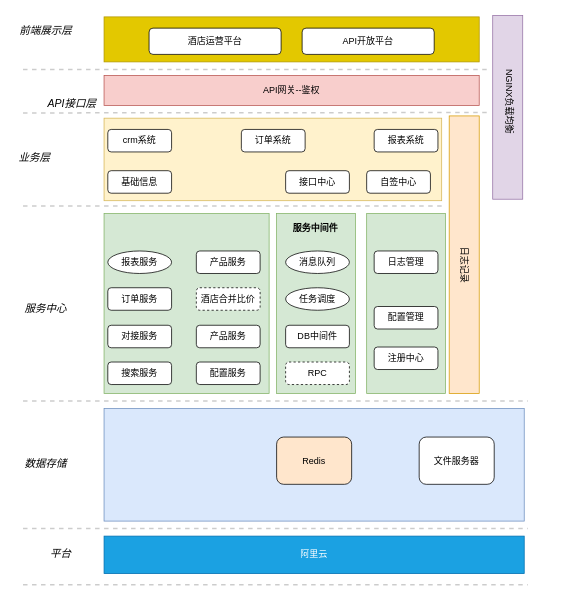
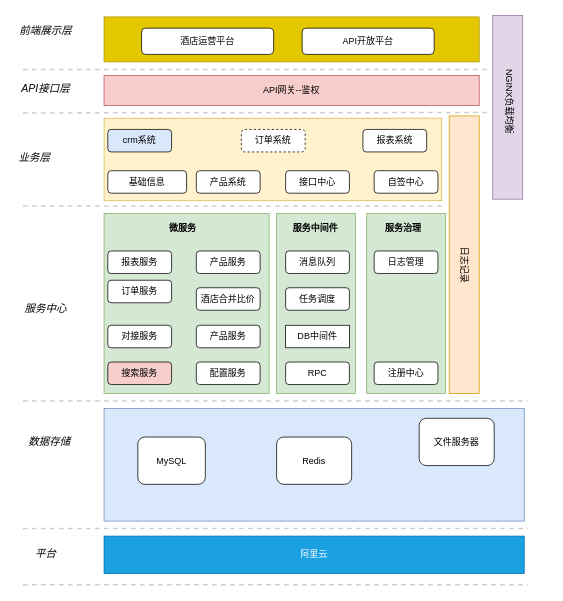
node "酒店运营平台": moved (215, 41) -> (207, 41)
node "API接口层": moved (72, 105) -> (45, 90)
node "crm系统": fillcolor #ffffff -> #dae8fc
node "订单系统": style solid -> dashed
node "报表系统": moved (406, 141) -> (395, 141)
node "基础信息": size 64x23 -> 79x23
node "产品系统": added
node "自签中心": moved (398, 182) -> (406, 182)
node "微服务": added
node "服务治理": added
node "报表服务": shape ellipse -> rounded rectangle
node "消息队列": shape ellipse -> rounded rectangle
node "订单服务": moved (140, 299) -> (140, 291)
node "酒店合并比价": style dashed -> solid
node "任务调度": shape ellipse -> rounded rectangle
node "配置管理": removed
node "DB中间件": shape rounded rectangle -> rectangle
node "注册中心": moved (406, 358) -> (406, 373)
node "搜索服务": fillcolor #ffffff -> #f8cecc
node "RPC": style dashed -> solid
node "MySQL": added
node "Redis": fillcolor #ffe6cc -> #ffffff
node "文件服务器": moved (456, 461) -> (456, 442)
node "数据存储": moved (45, 465) -> (49, 443)
node "平台": moved (60, 555) -> (45, 555)
